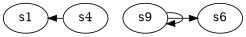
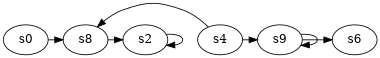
node "s1": label "s1" -> "s8"
node "s0": added
node "s2": added
edge "s4" -> "s9": added
